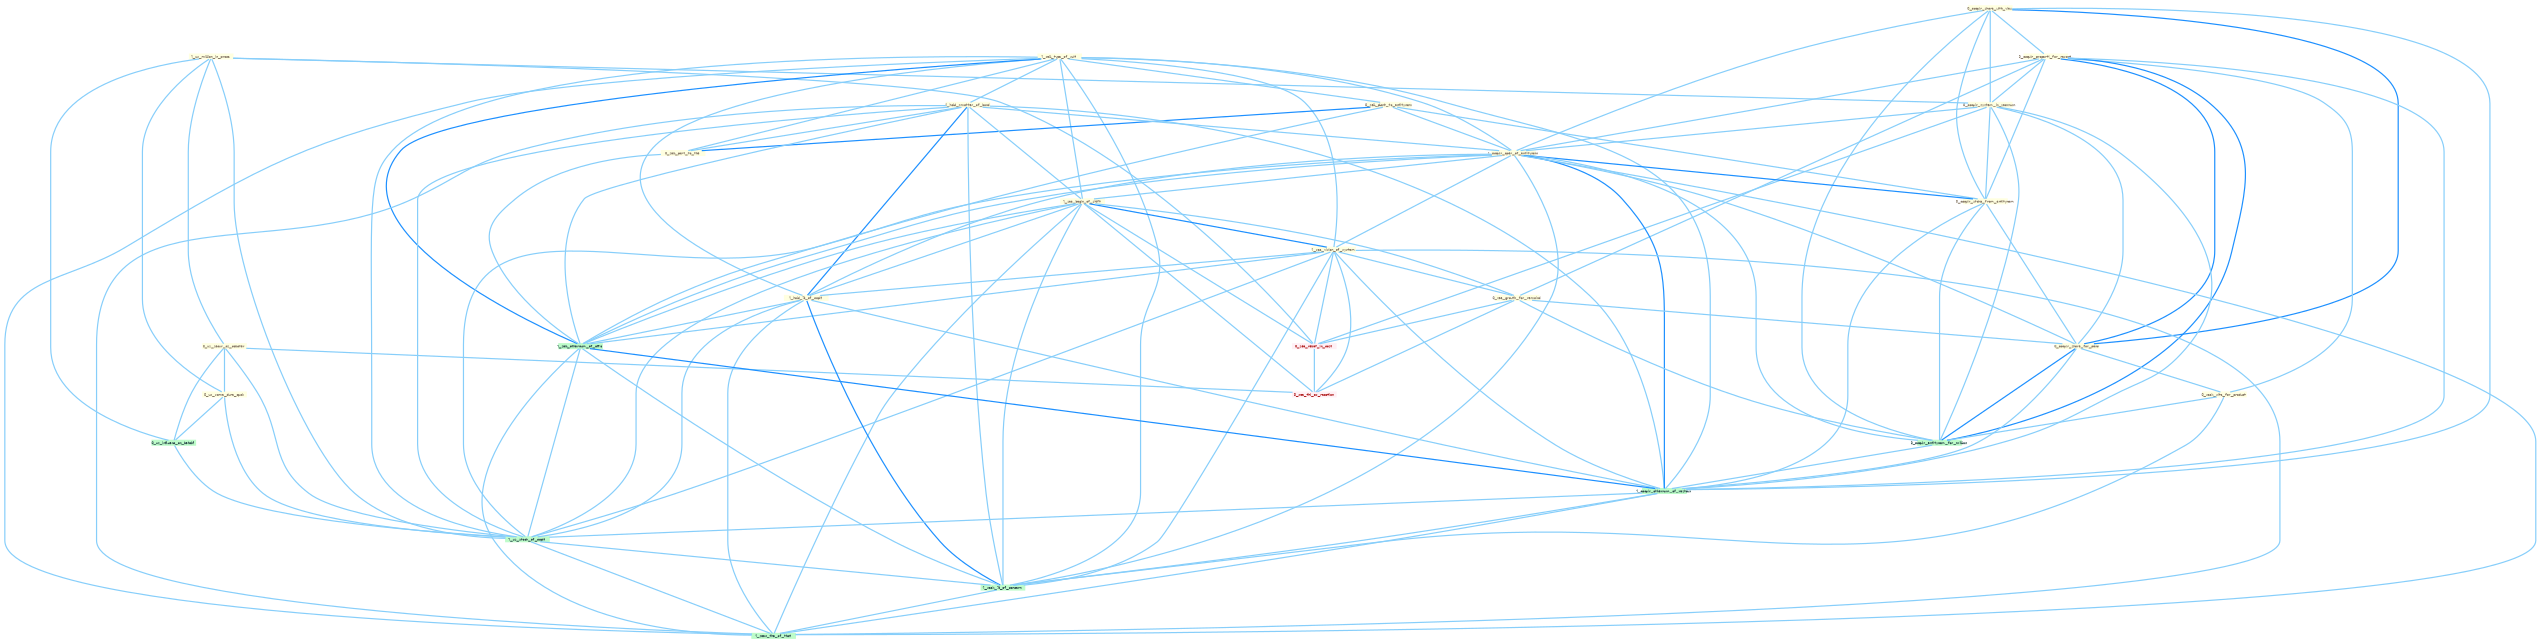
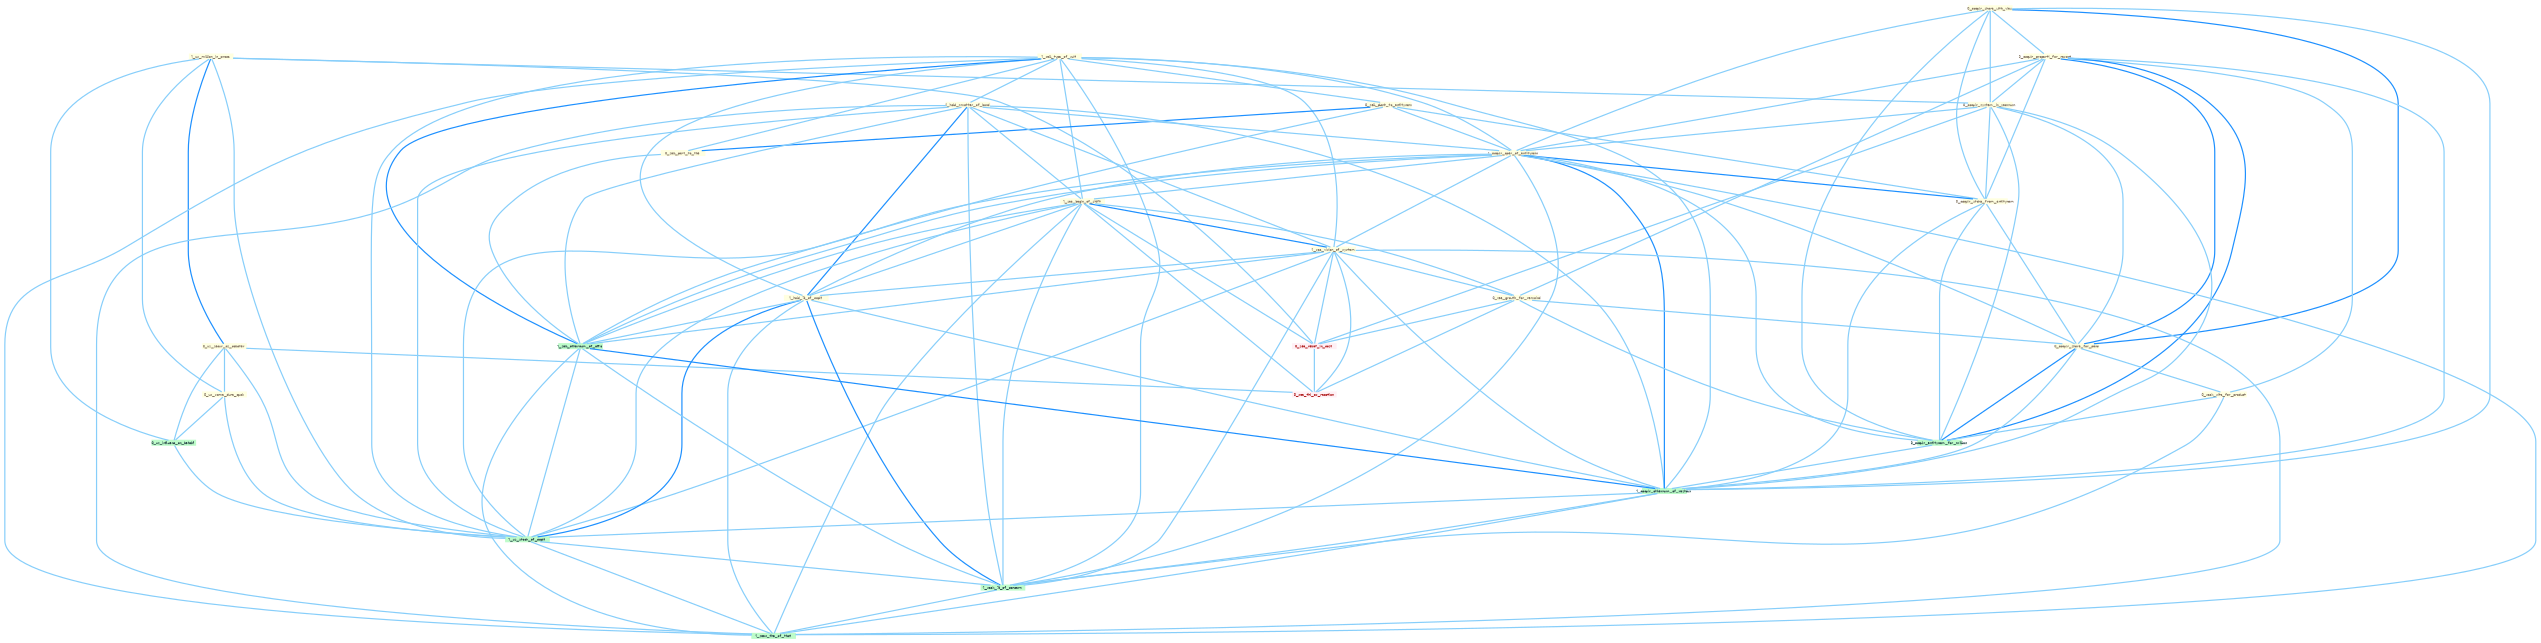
edge "1_hold_smatter_of_bond" -- "0_sell_part_to_the": now "1_hold_smatter_of_bond" -- "1_see_vision_of_system"
edge "1_us_million_in_proce" -- "0_us_secur_as_collater": color #87cefa -> #1e90ff
edge "1_hold_%_of_capit" -- "1_us_stock_of_capit": color #87cefa -> #1e90ff
